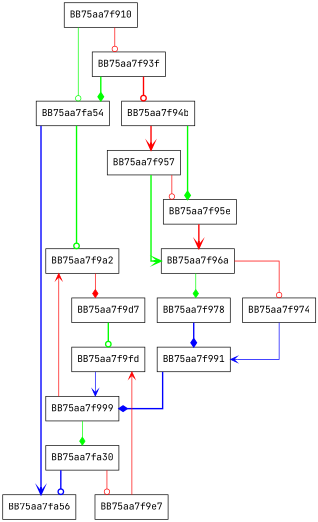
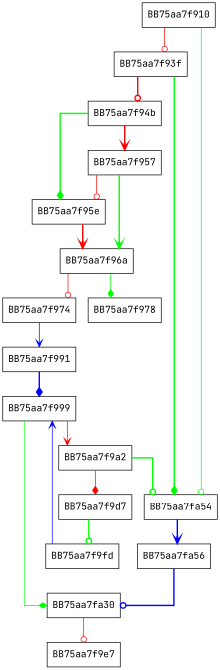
edge "BB75aa7fa54" -> "BB75aa7f9a2": reversed
edge "BB75aa7f978" -> "BB75aa7f991": removed
edge "BB75aa7f9e7" -> "BB75aa7f9fd": removed
edge "BB75aa7fa30" -> "BB75aa7fa56": reversed
